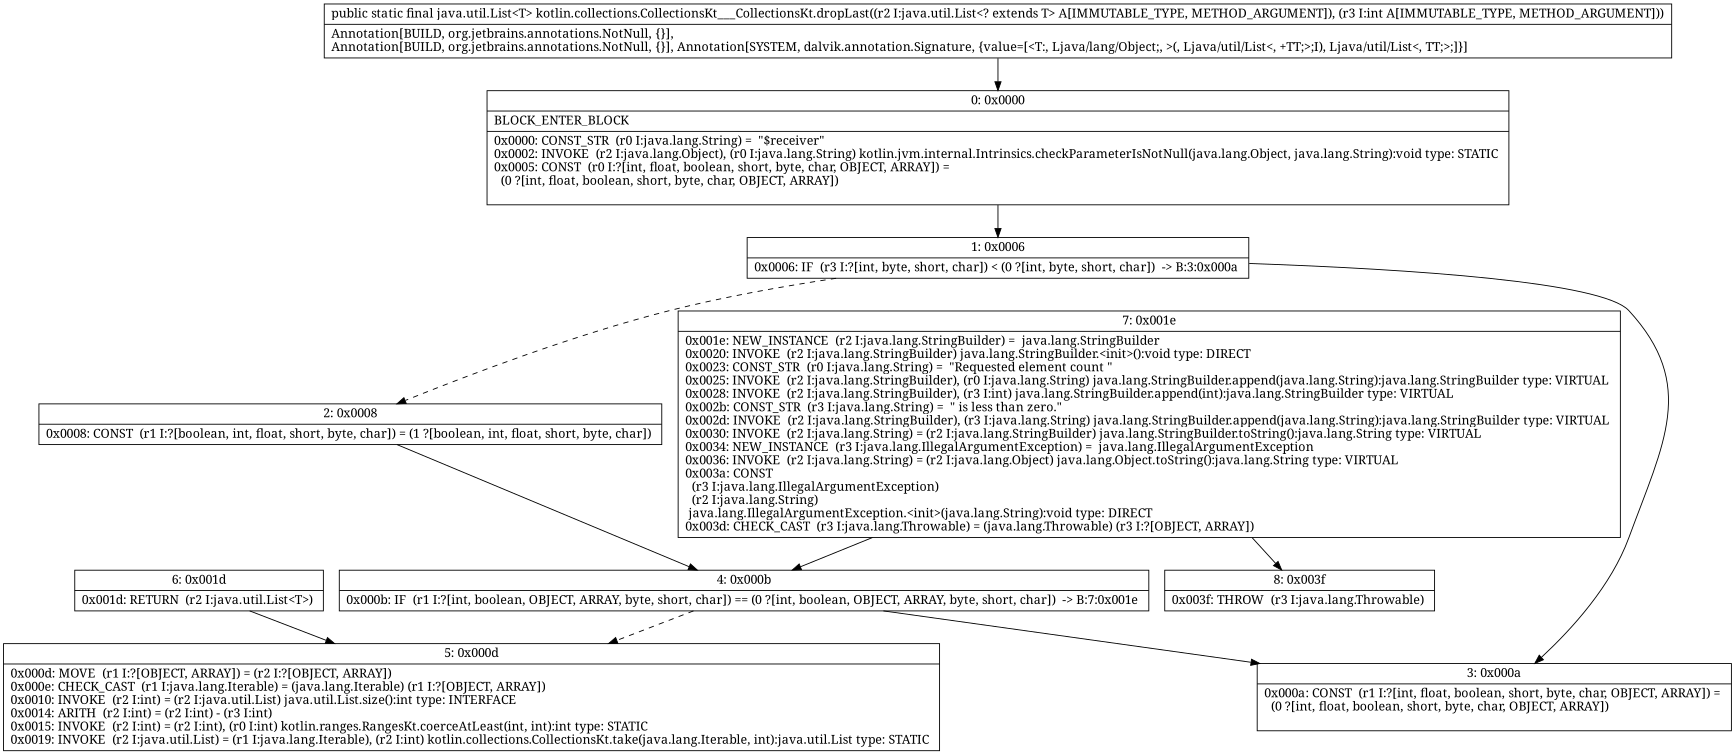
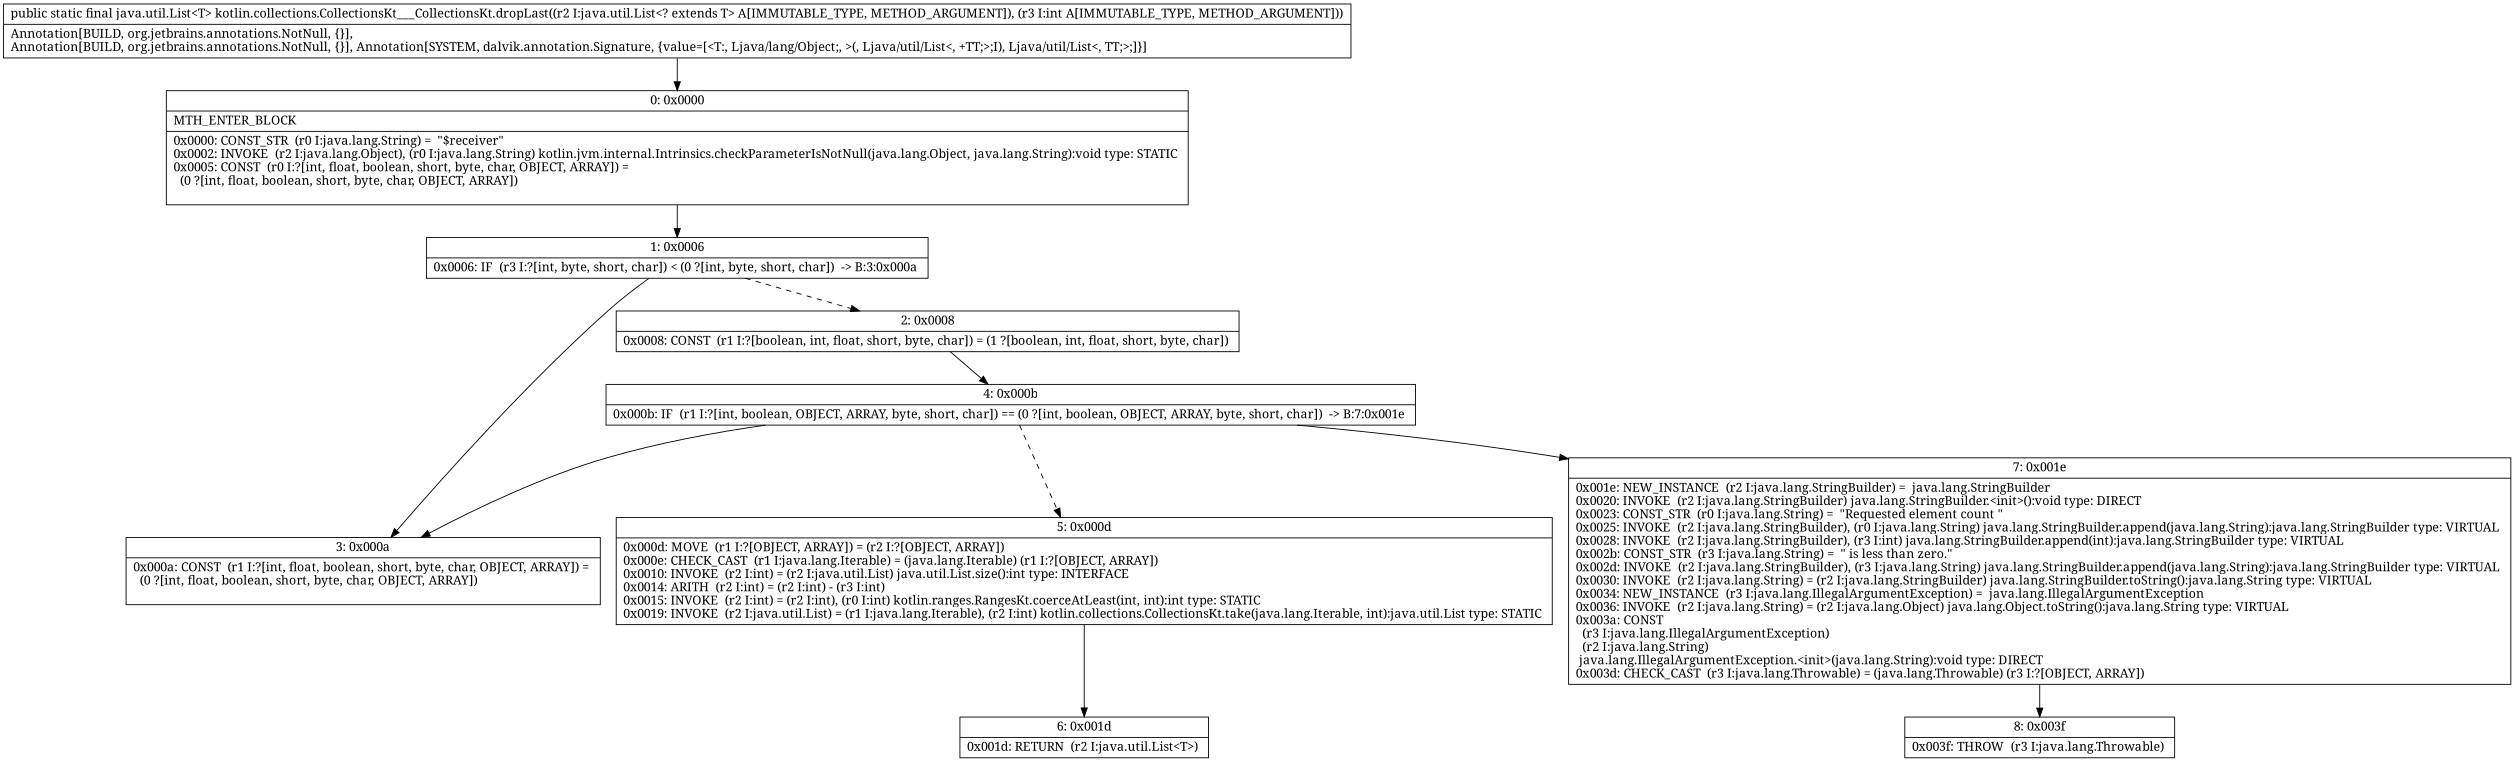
node "0: 0x0000": text "BLOCK_ENTER_BLOCK" -> "MTH_ENTER_BLOCK"
edge "7: 0x001e" -> "4: 0x000b": reversed
edge "6: 0x001d" -> "5: 0x000d": reversed
